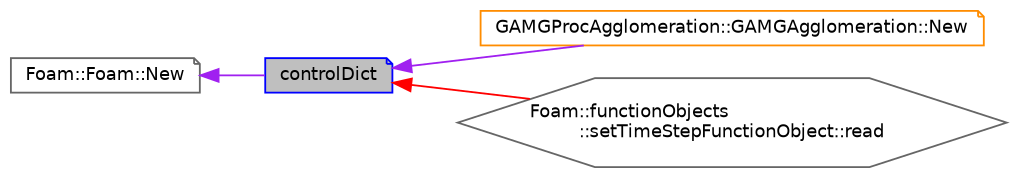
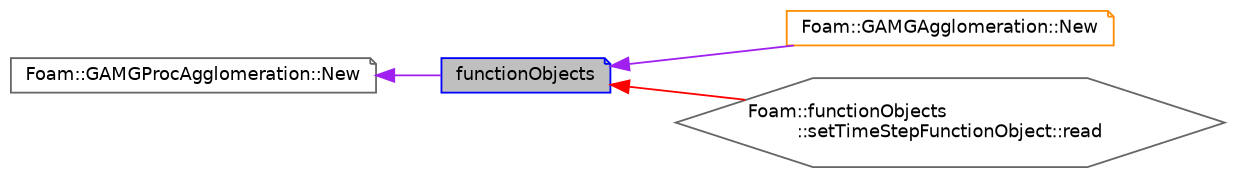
node "GAMGProcAgglomeration::GAMGAgglomeration::New": label "GAMGProcAgglomeration::GAMGAgglomeration::New" -> "Foam::GAMGAgglomeration::New"
node "Foam::Foam::New": label "Foam::Foam::New" -> "Foam::GAMGProcAgglomeration::New"
node "controlDict": label "controlDict" -> "functionObjects"
